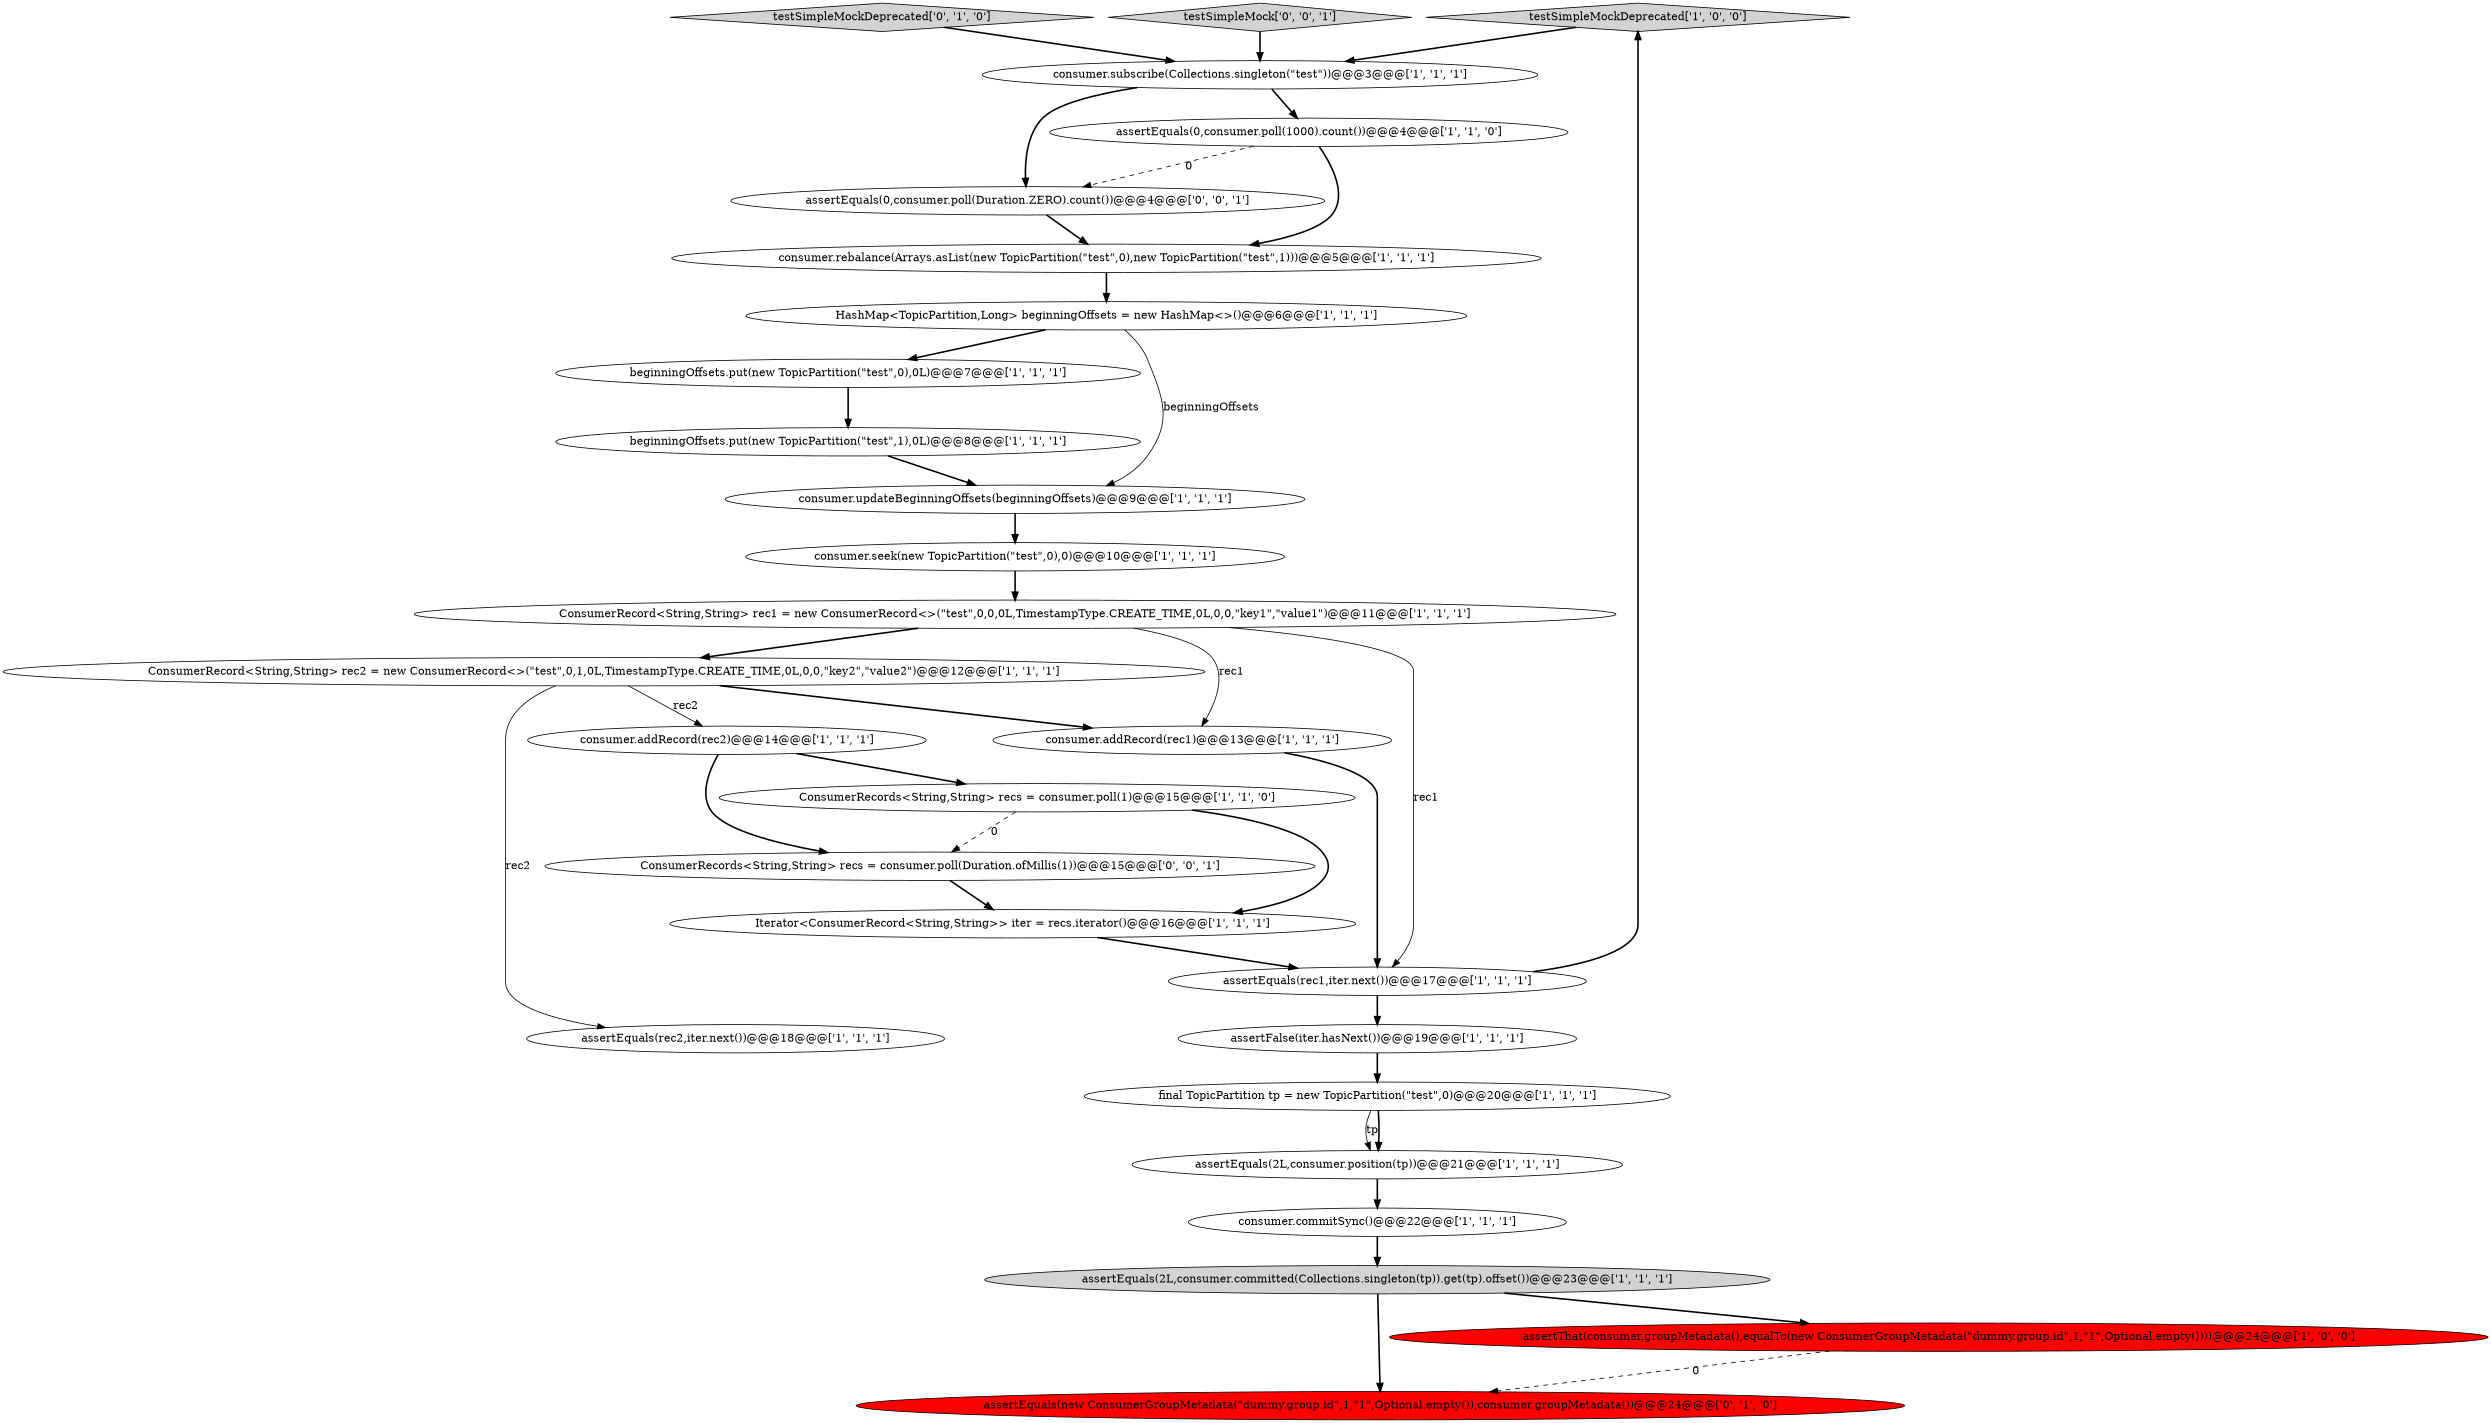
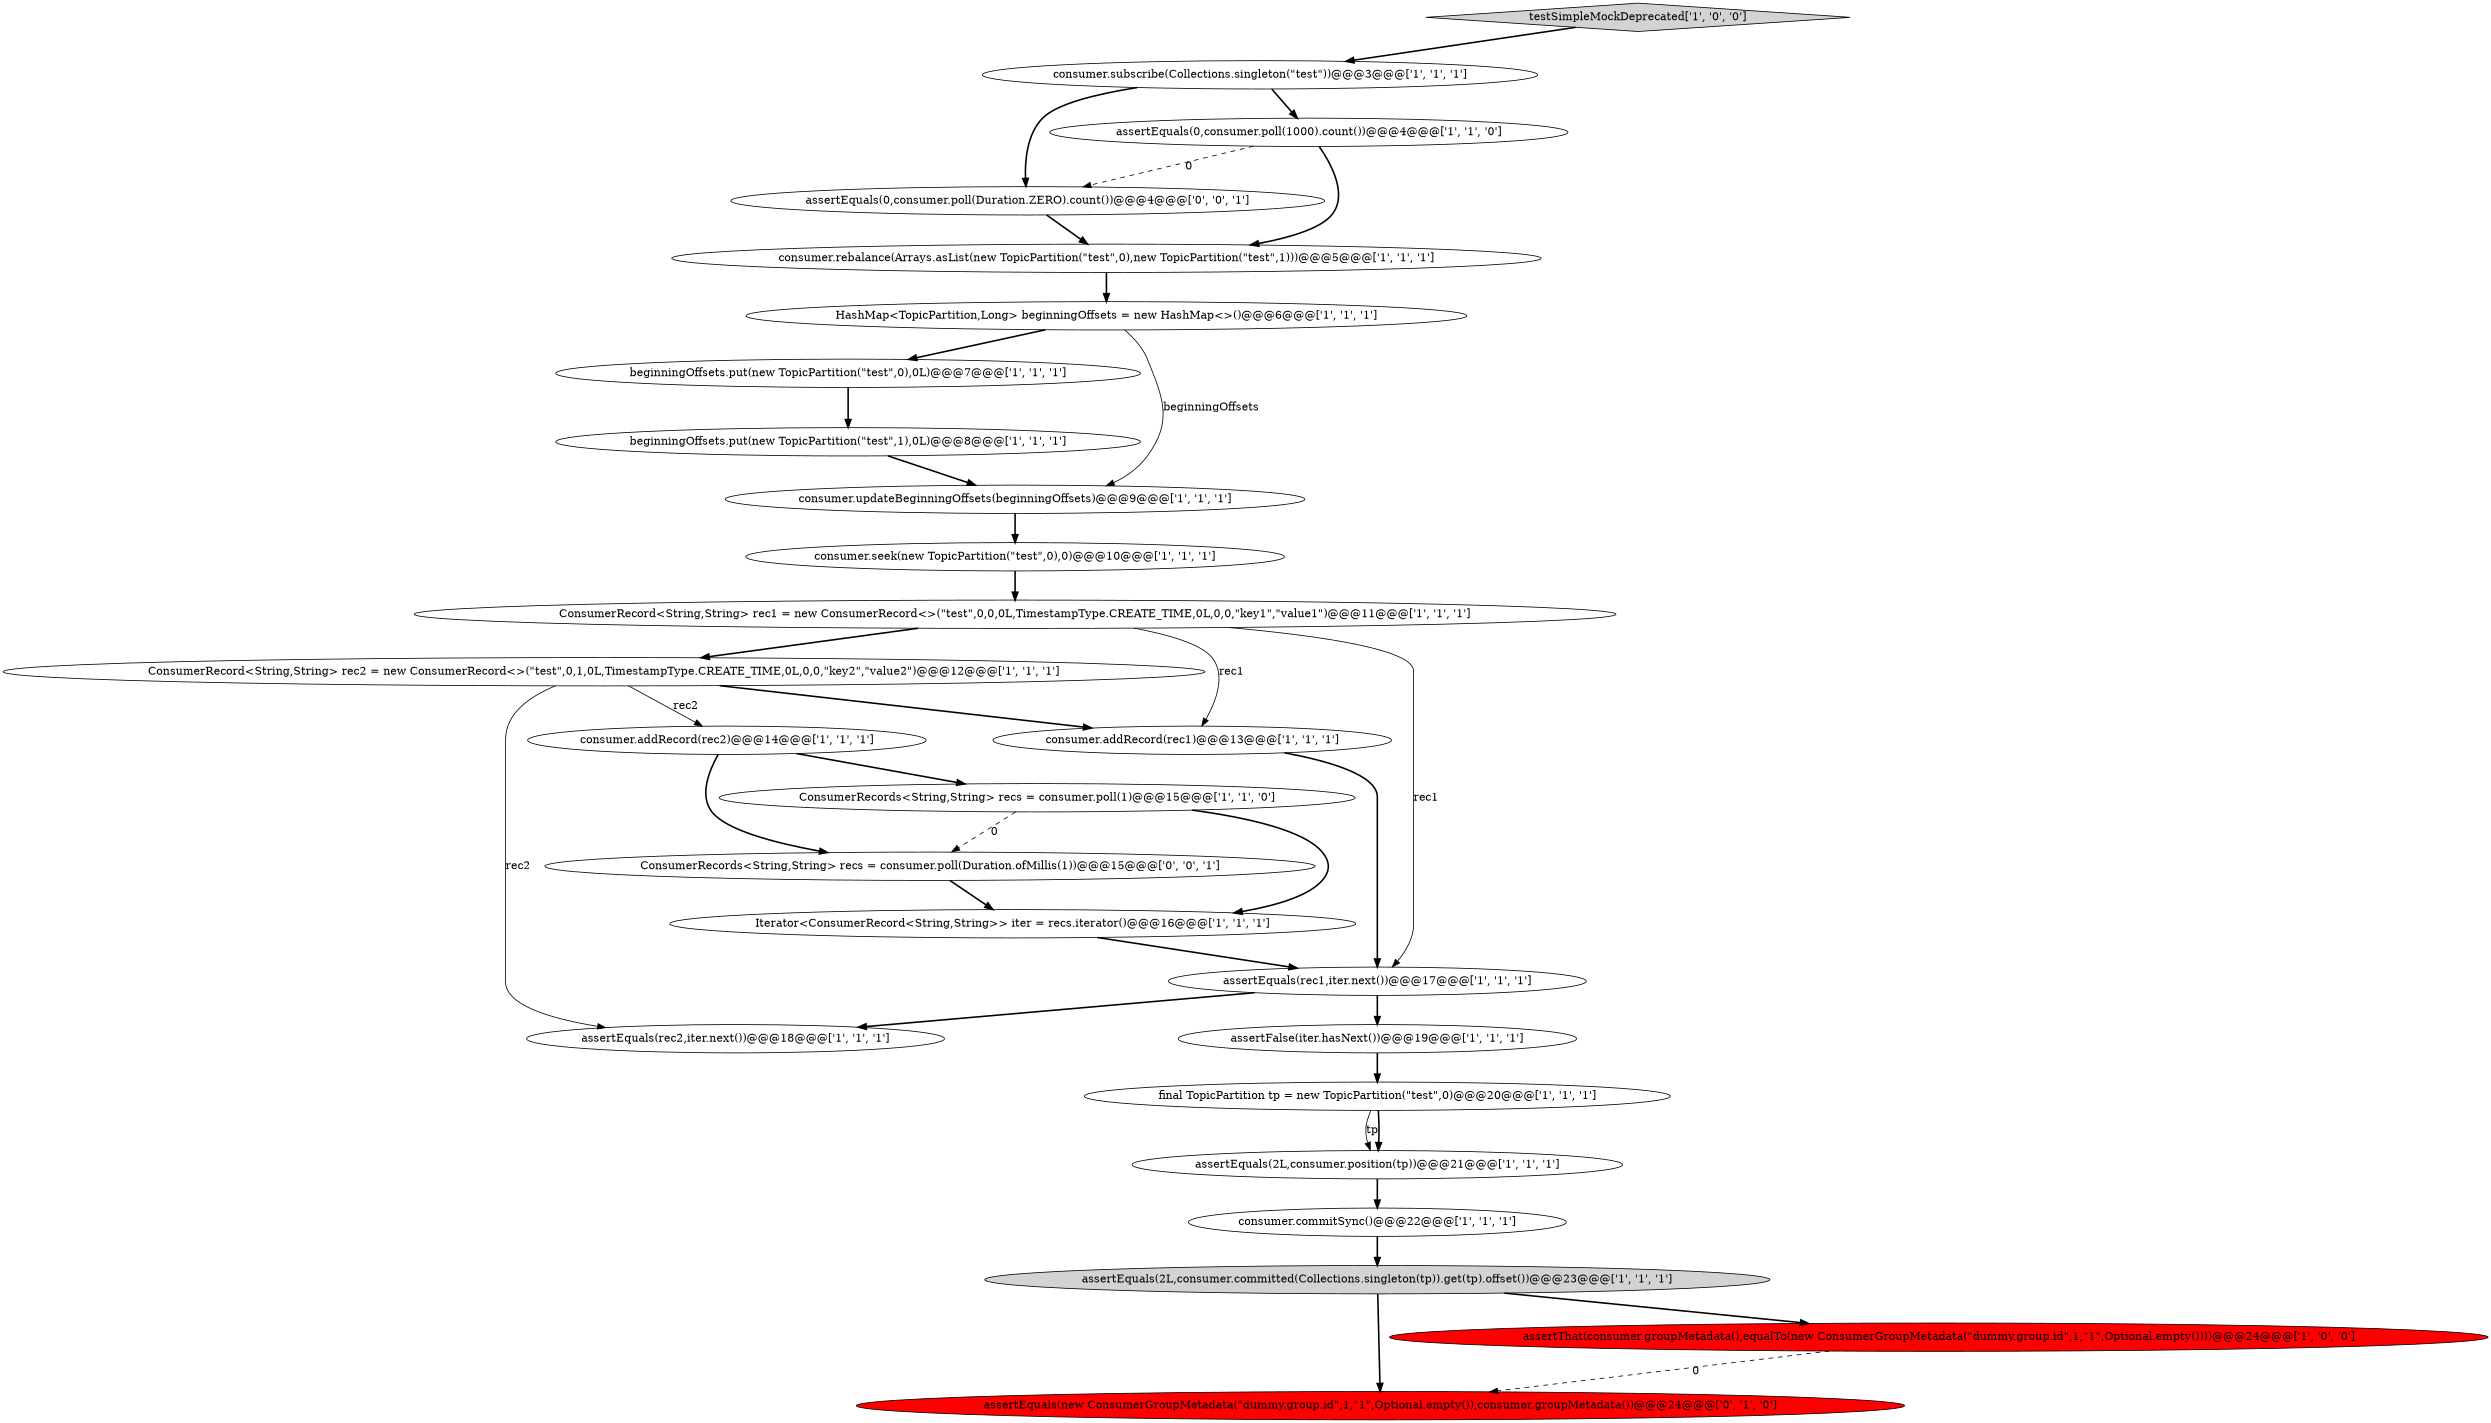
node "testSimpleMockDeprecated['0', '1', '0']": removed
node "testSimpleMock['0', '0', '1']": removed
edge "assertEquals(rec1,iter.next())@@@17@@@['1', '1', '1']" -> "testSimpleMockDeprecated['1', '0', '0']": now "assertEquals(rec1,iter.next())@@@17@@@['1', '1', '1']" -> "assertEquals(rec2,iter.next())@@@18@@@['1', '1', '1']"
